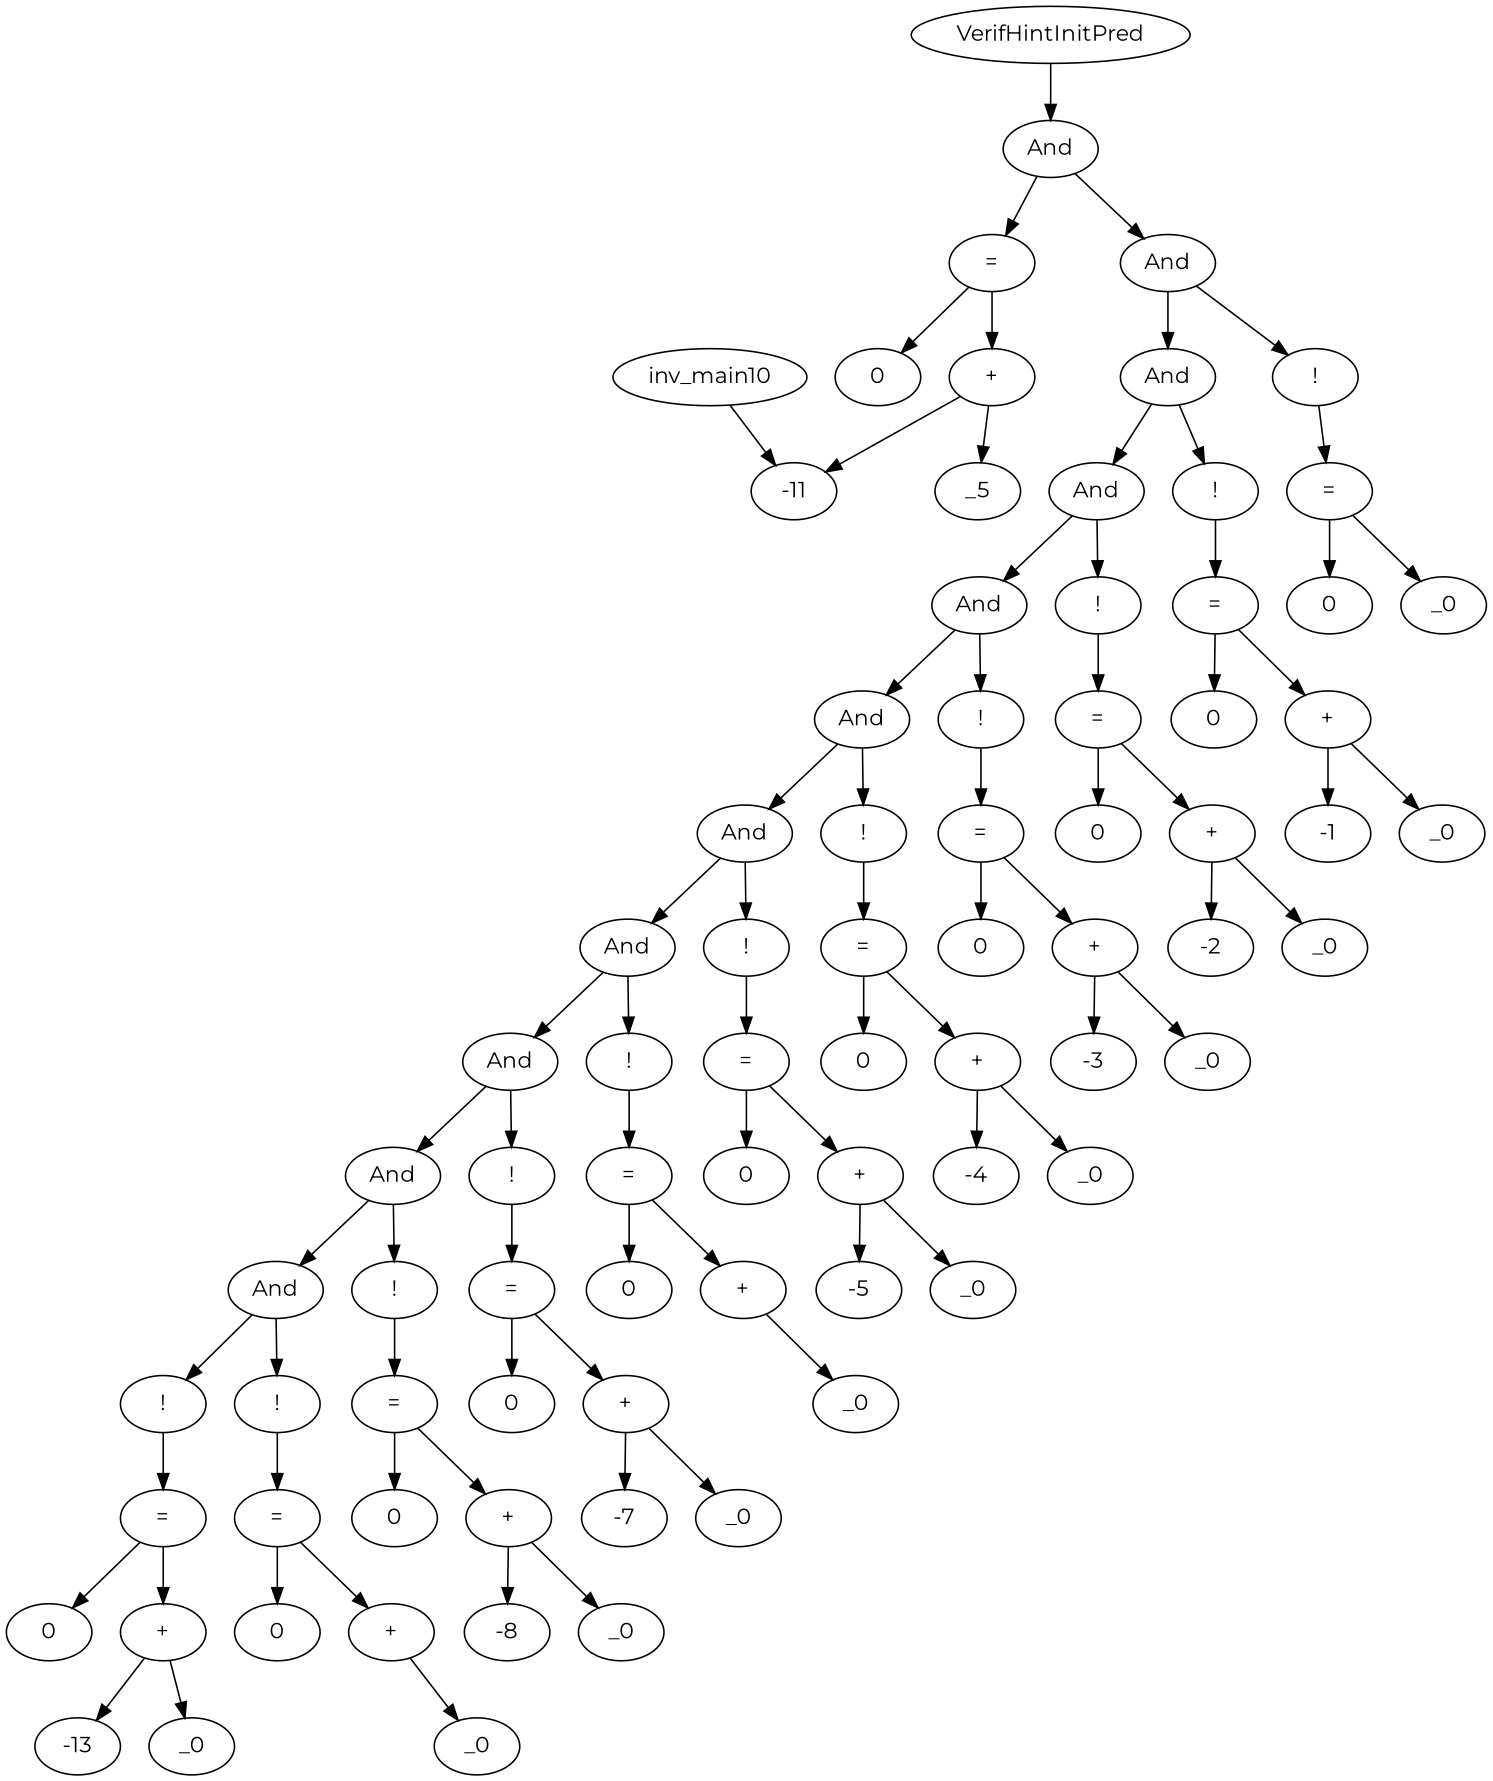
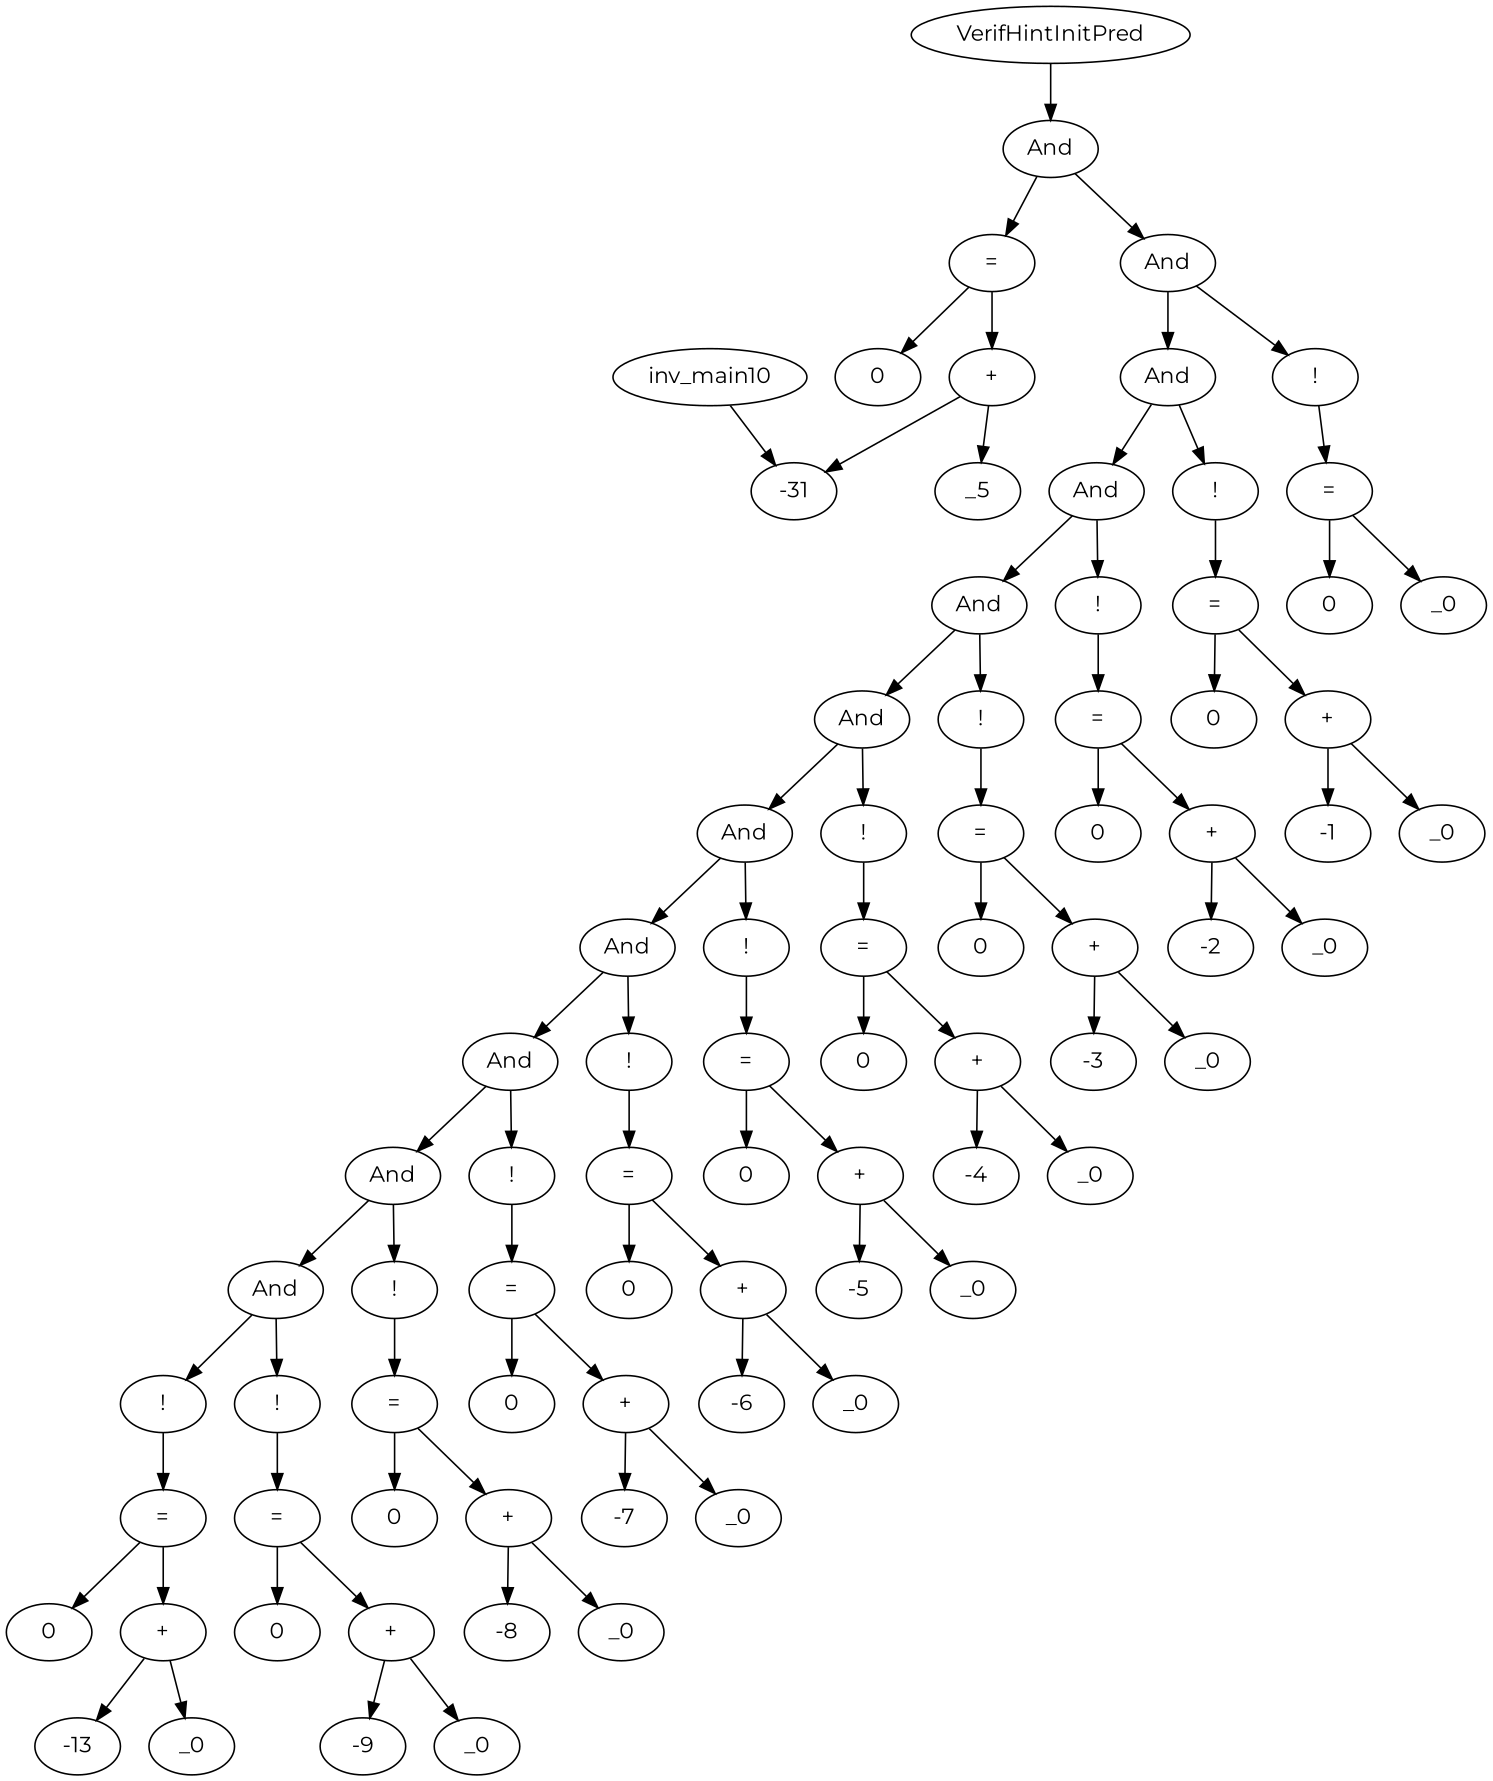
node "-11": label "-11" -> "-31"
node "-6": added
node "-9": added
